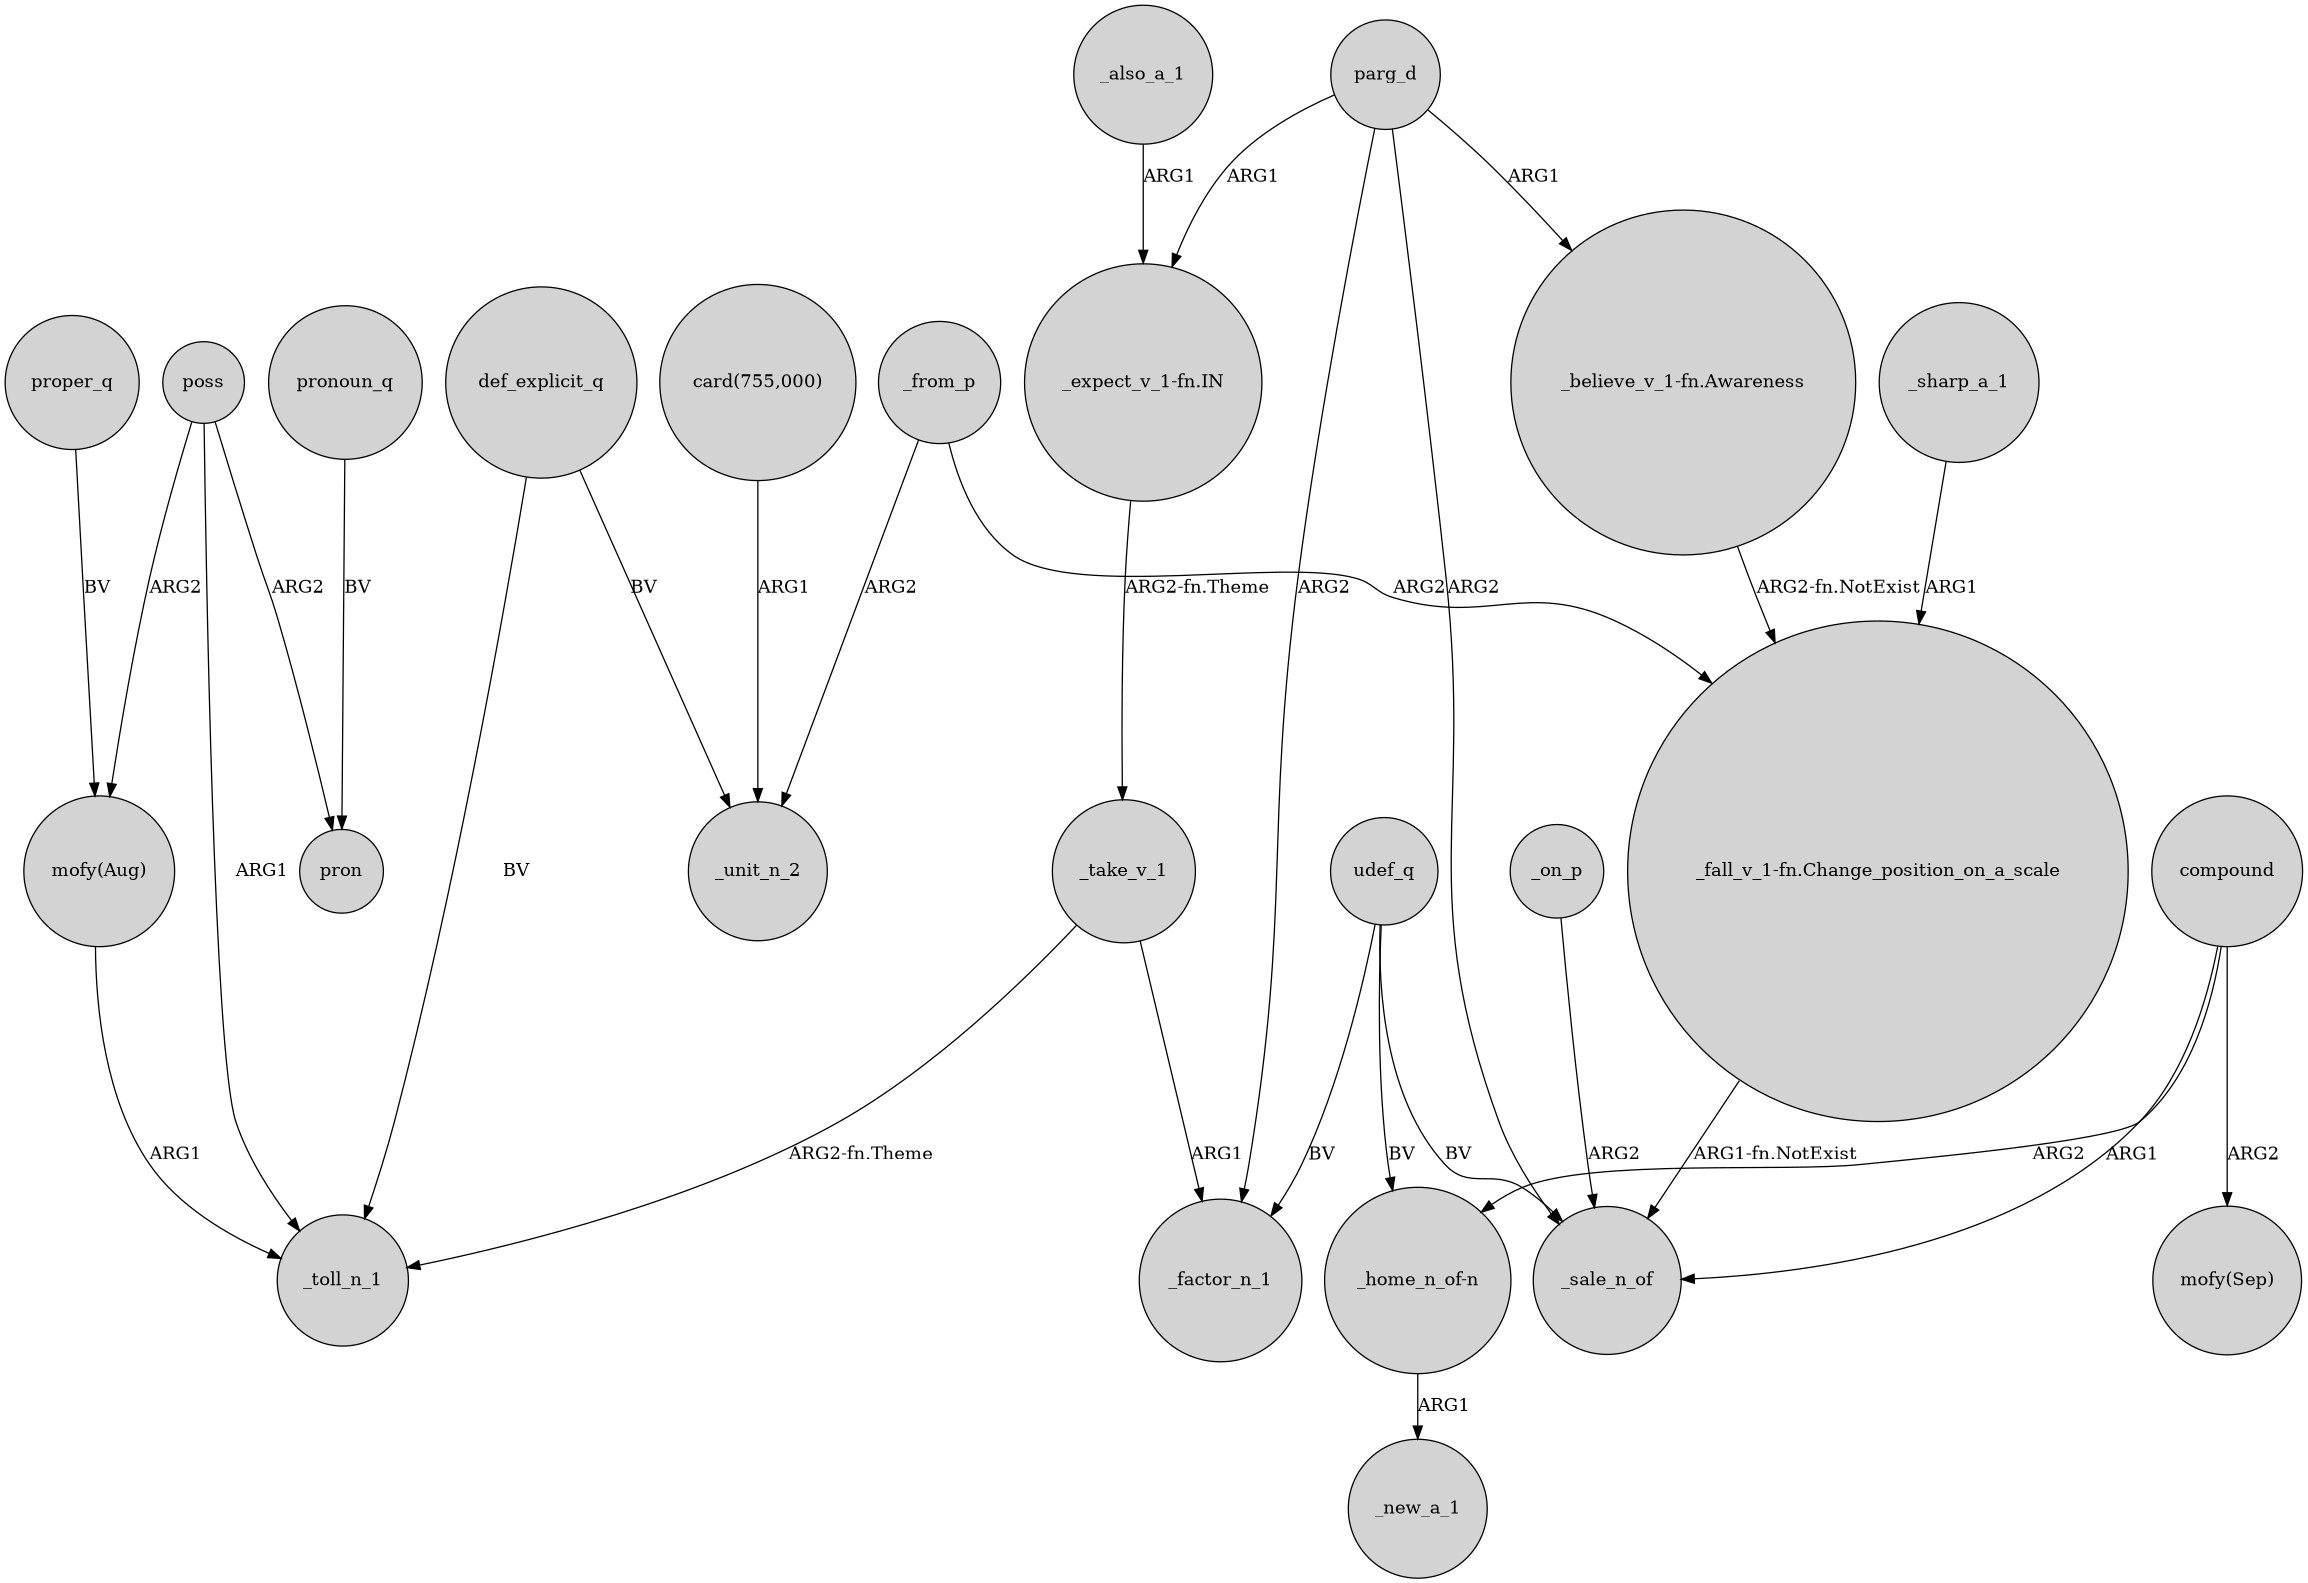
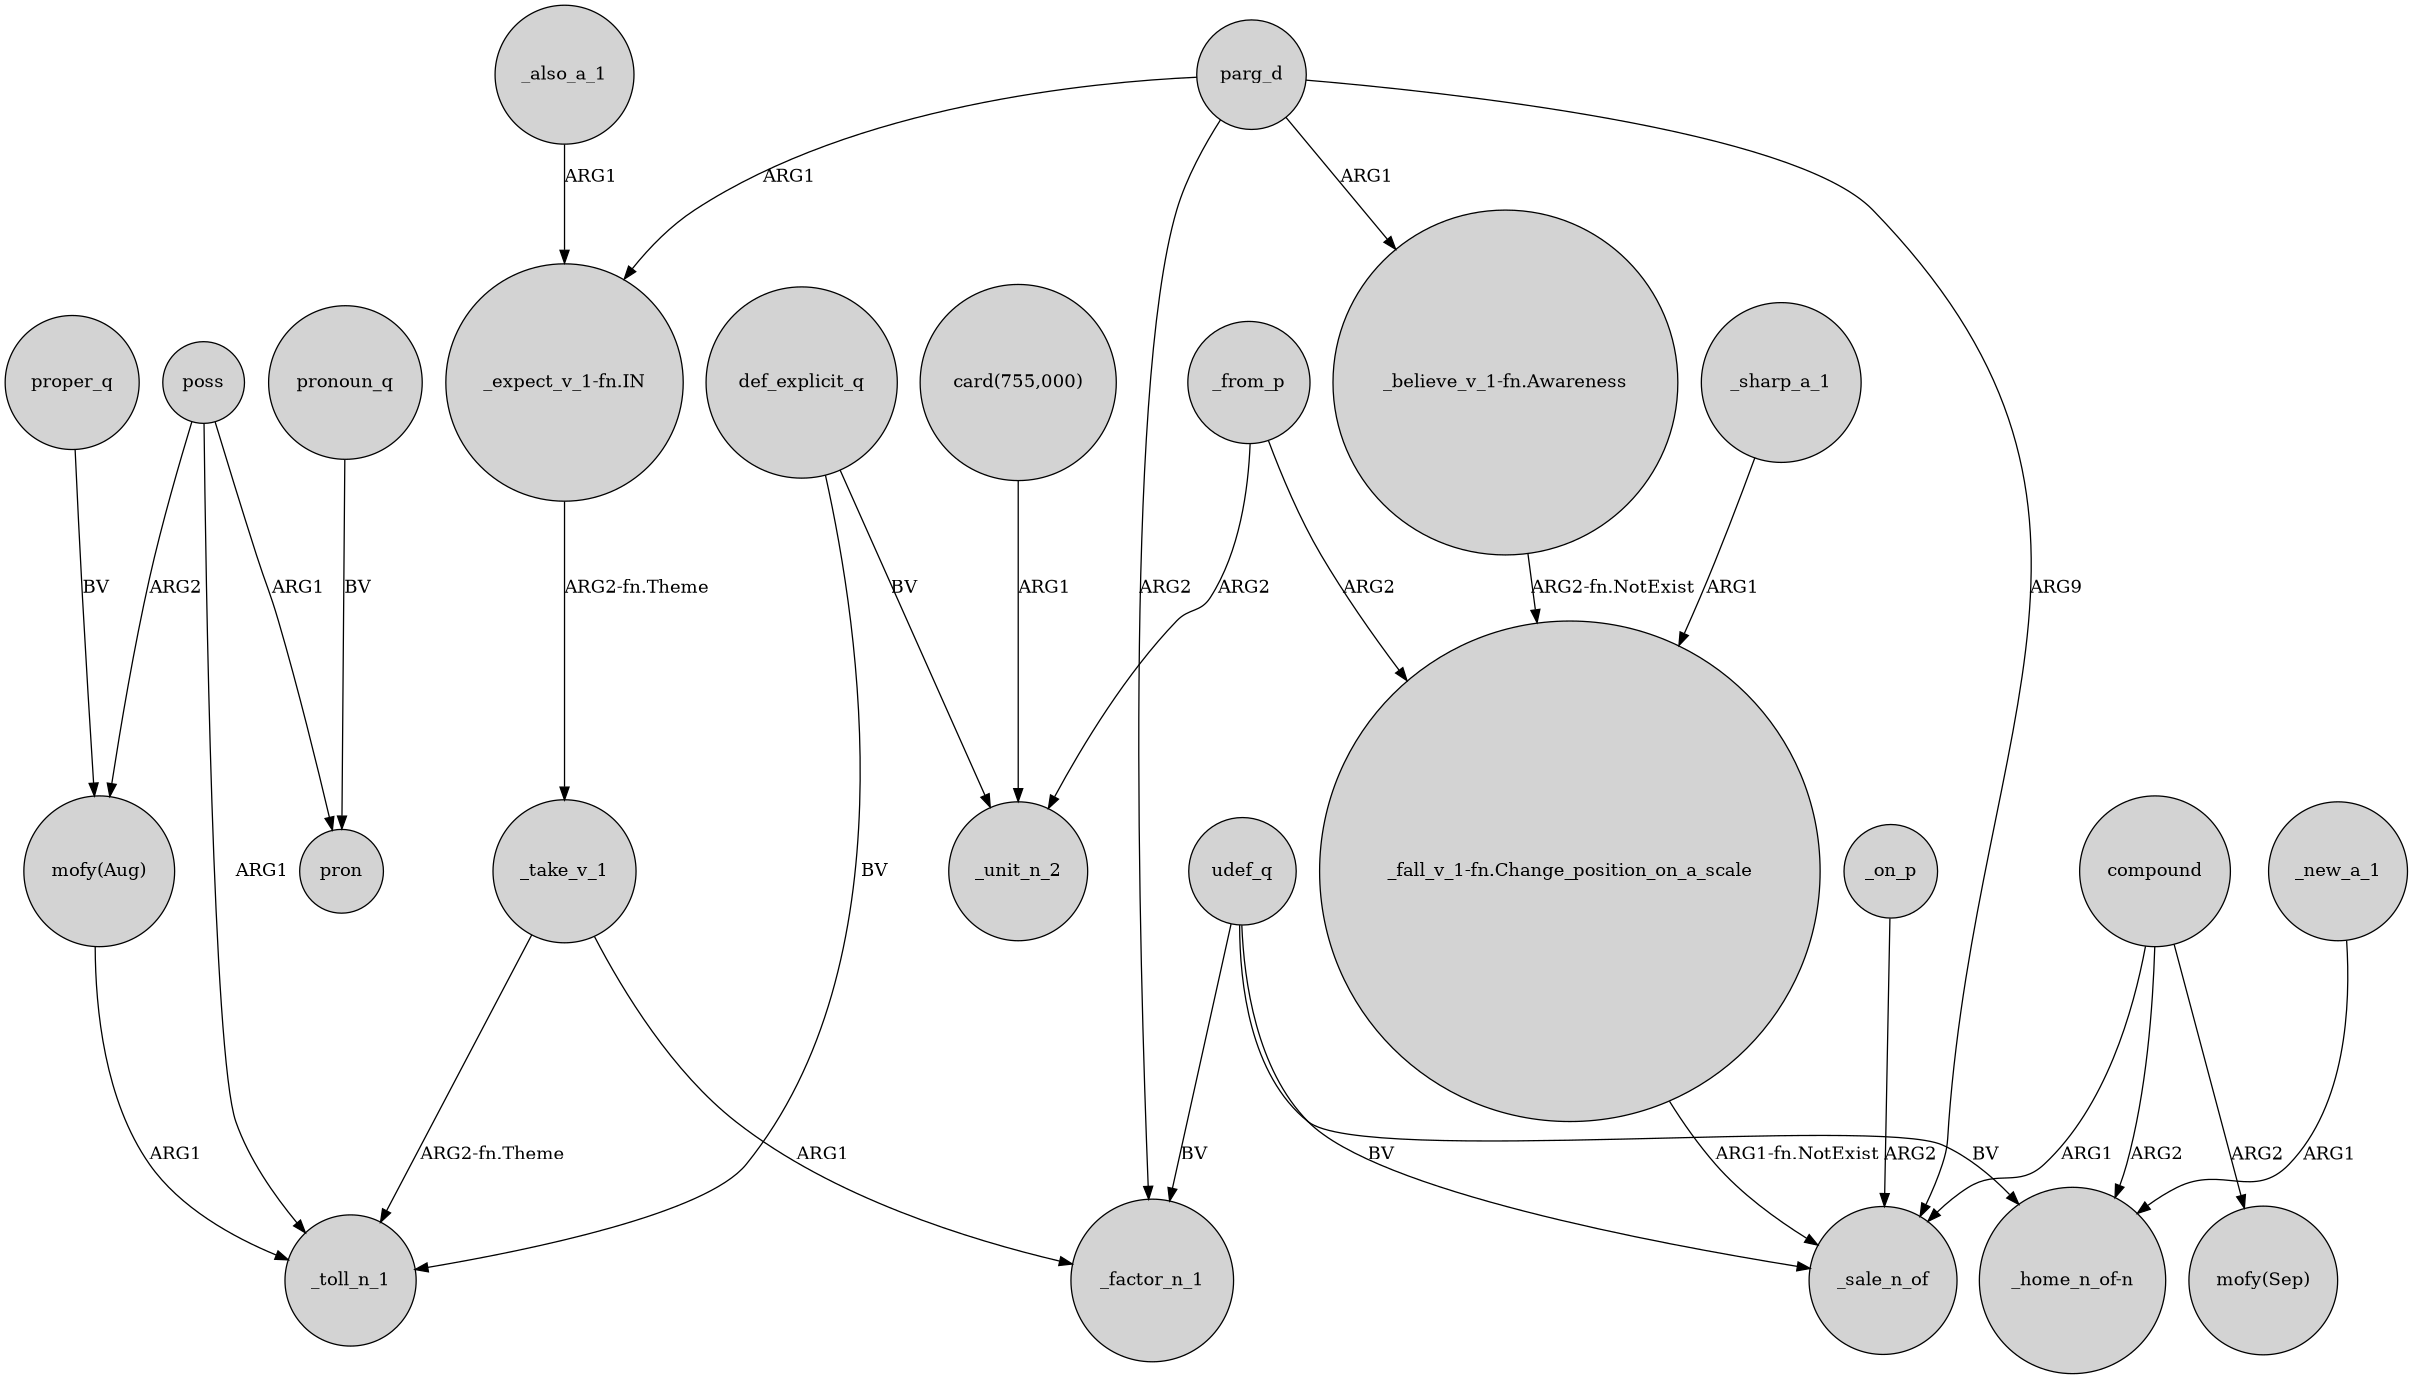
edge "poss" -> "pron": label "ARG2" -> "ARG1"
edge "parg_d" -> "_sale_n_of": label "ARG2" -> "ARG9"
edge "_home_n_of-n" -> "_new_a_1": reversed
